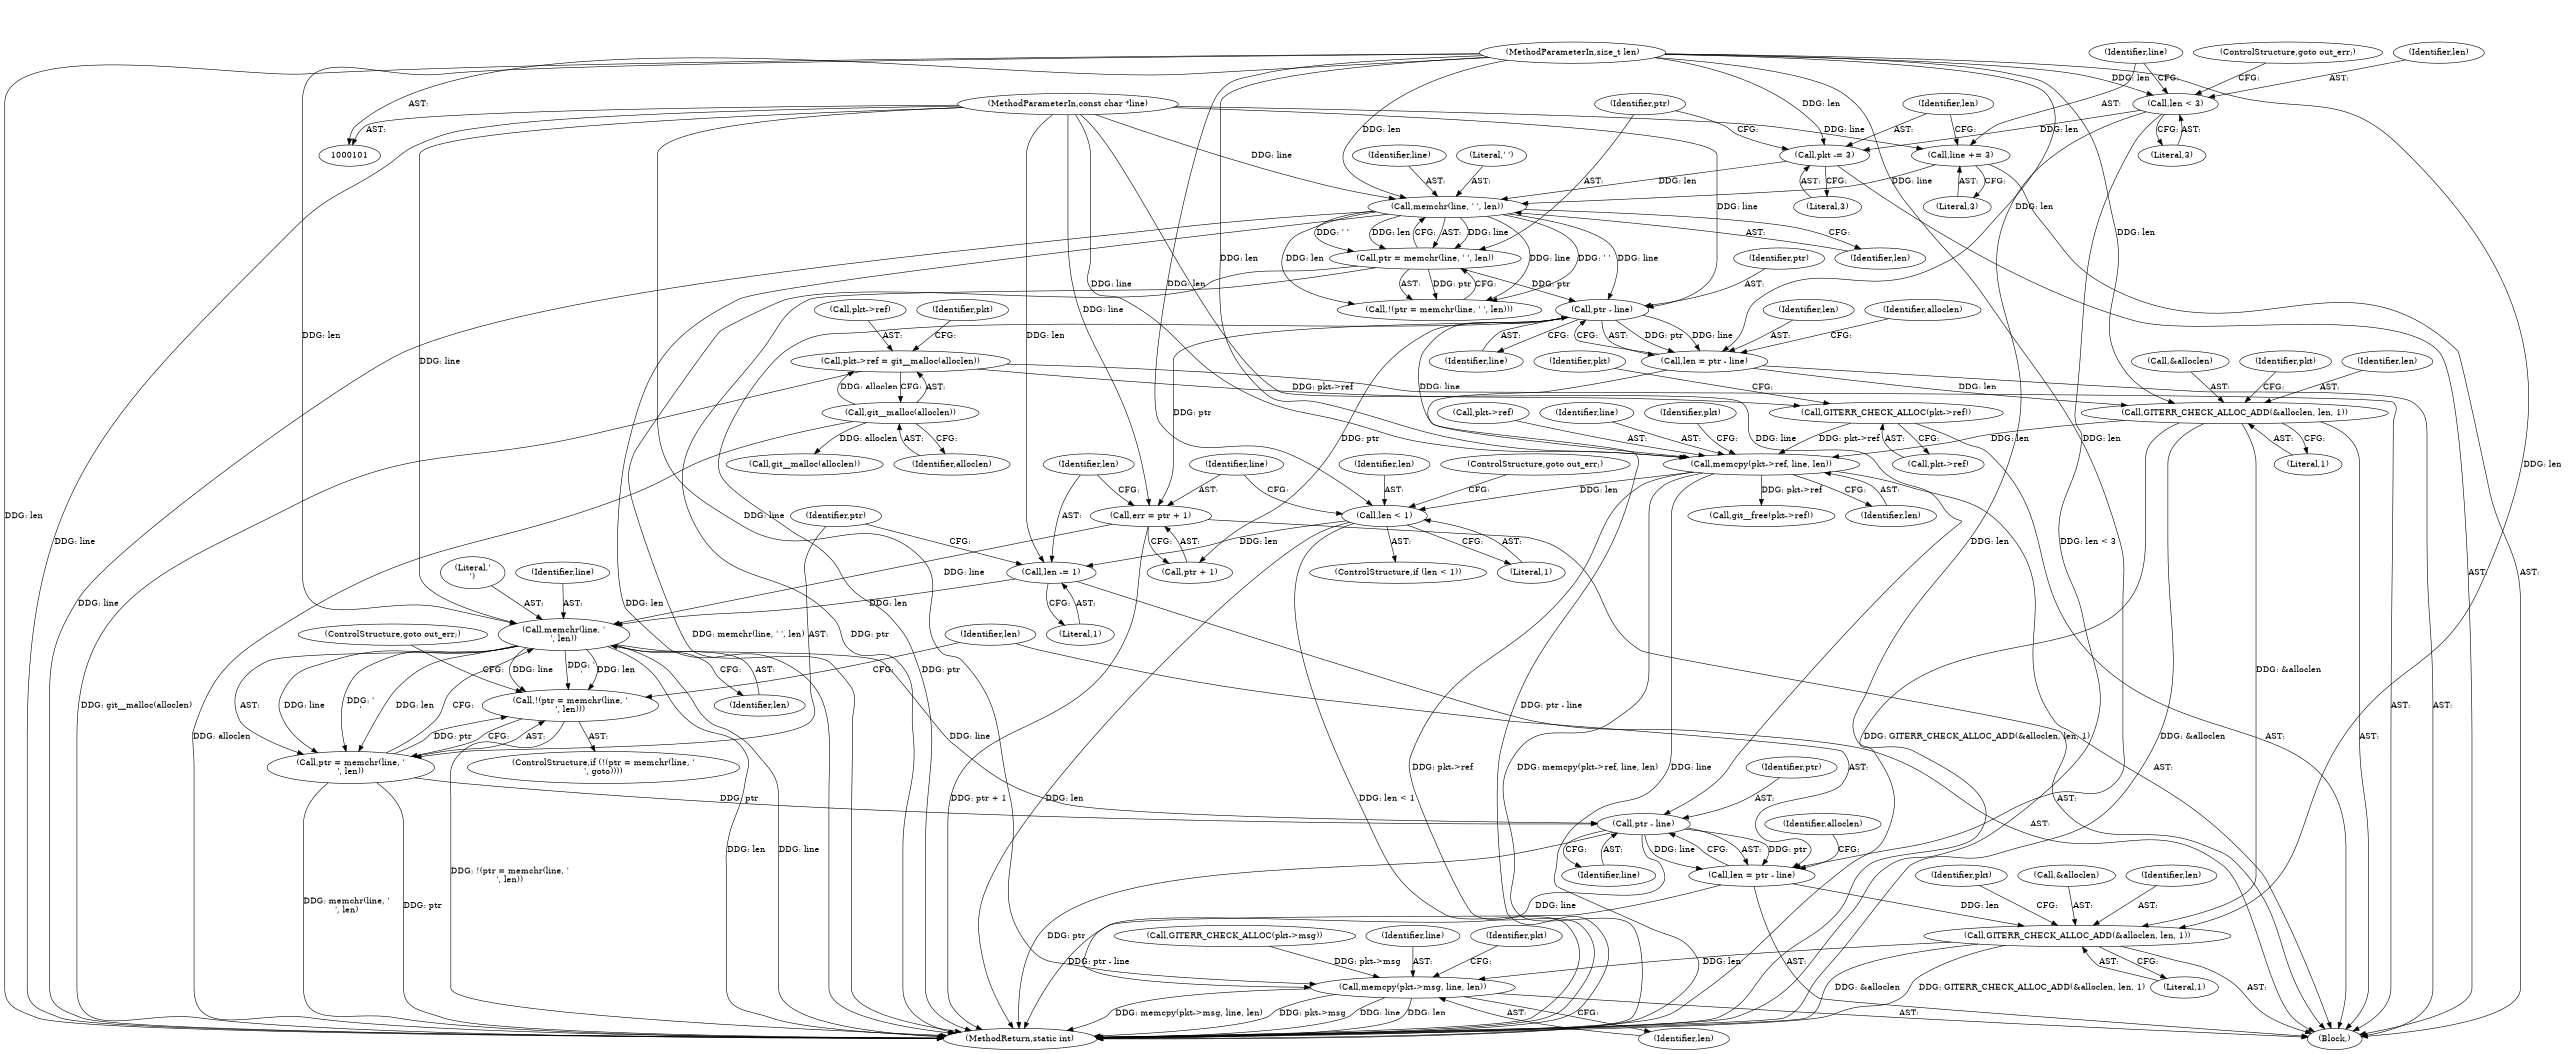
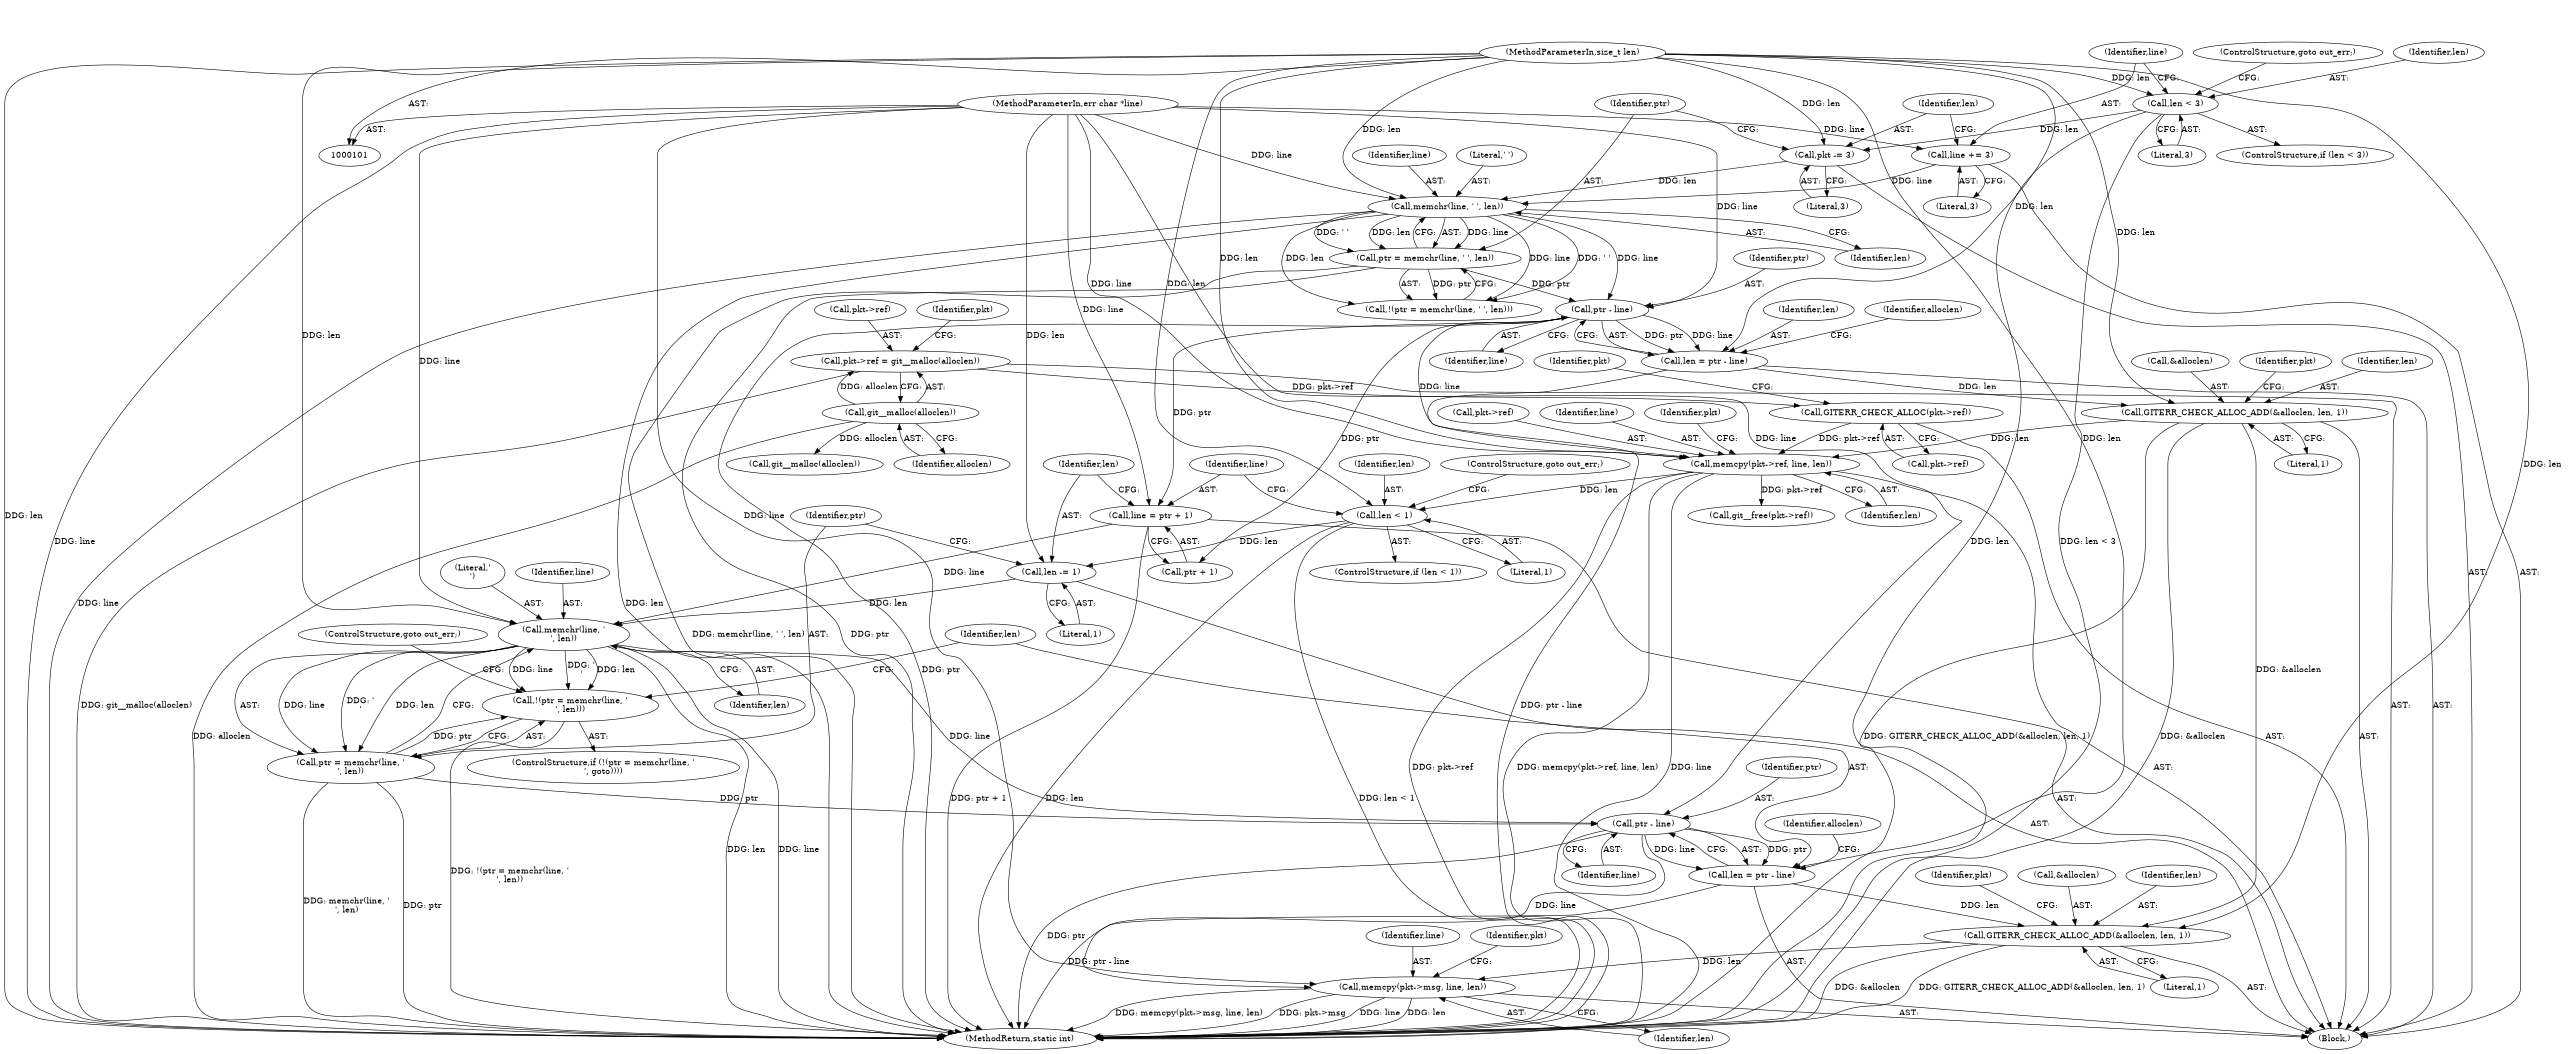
node "(MethodParameterIn,const char *line)": label "(MethodParameterIn,const char *line)" -> "(MethodParameterIn,err char *line)"
node "(ControlStructure,if (len < 3))": added
node "(Call,err = ptr + 1)": label "(Call,err = ptr + 1)" -> "(Call,line = ptr + 1)"
node "(Call,GITERR_CHECK_ALLOC(pkt->msg))": removed
